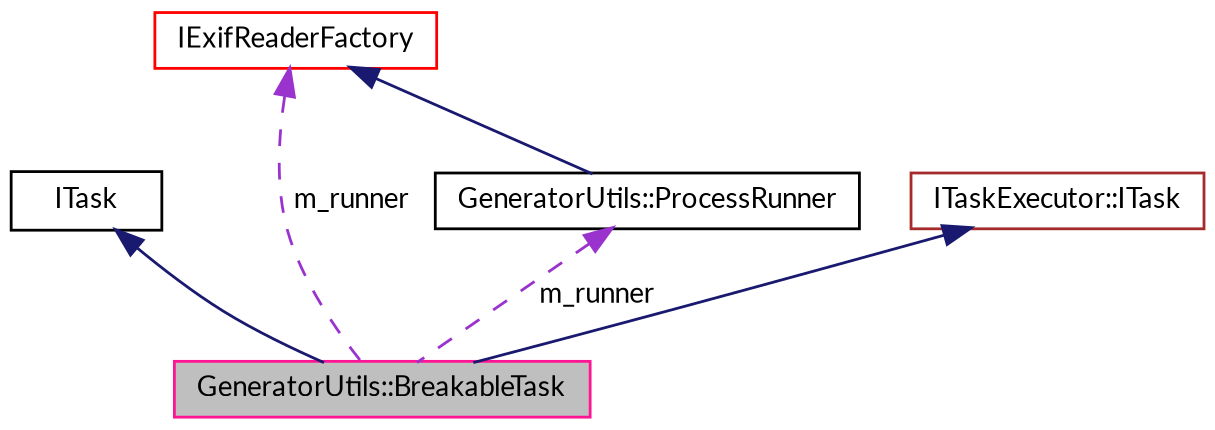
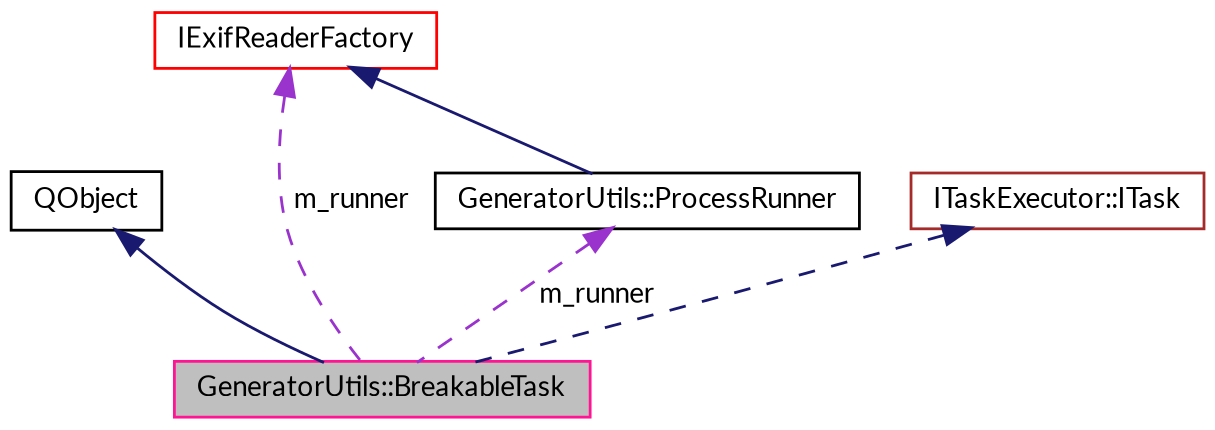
node "ITask": label "ITask" -> "QObject"
edge "GeneratorUtils::BreakableTask" -> "ITaskExecutor::ITask": style solid -> dashed
